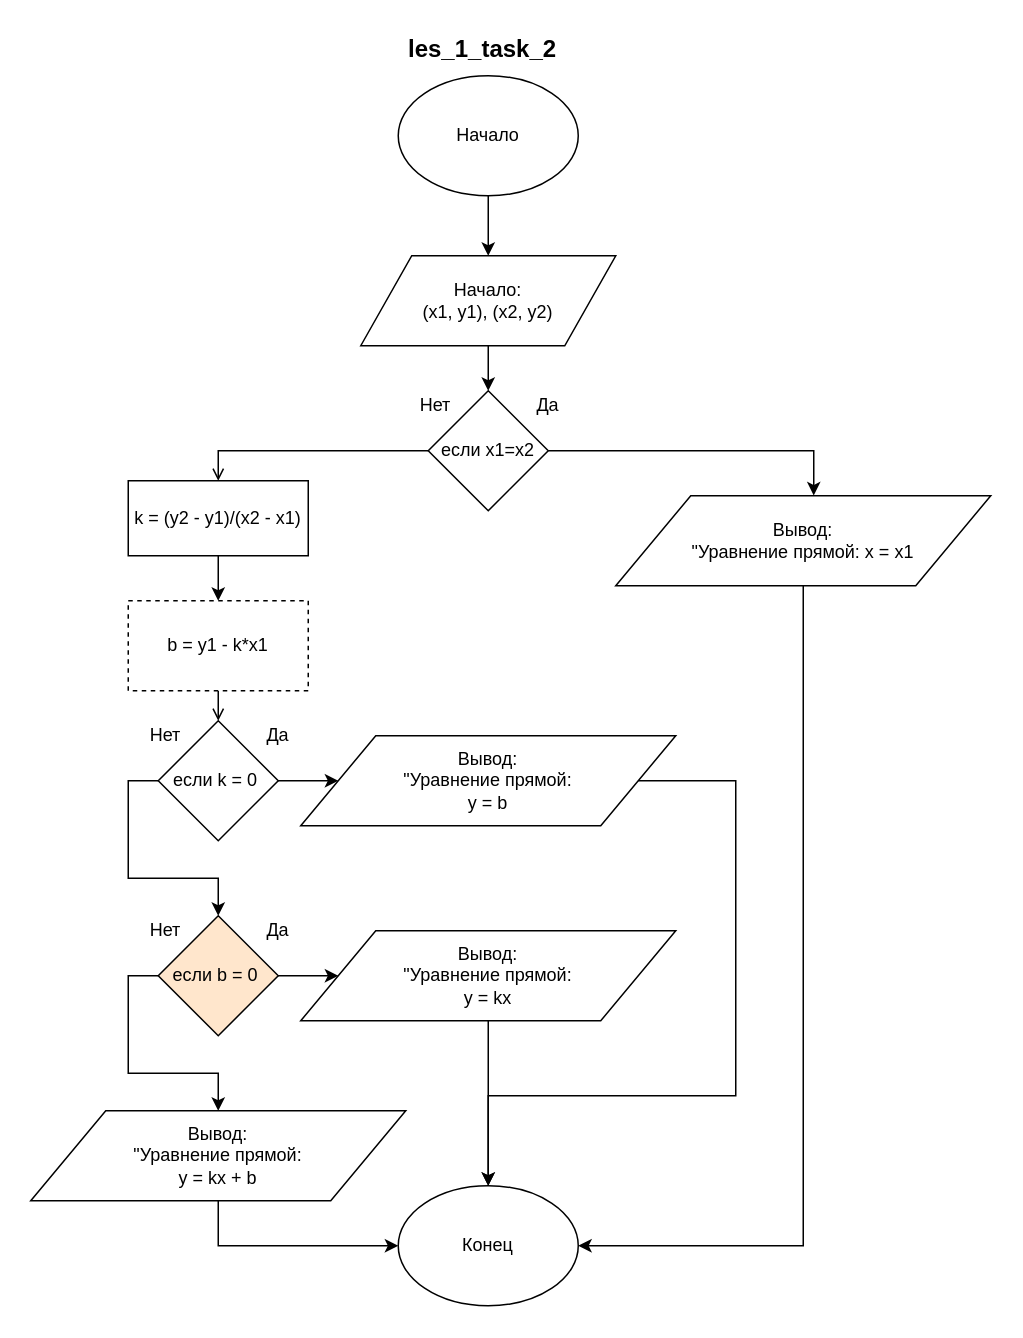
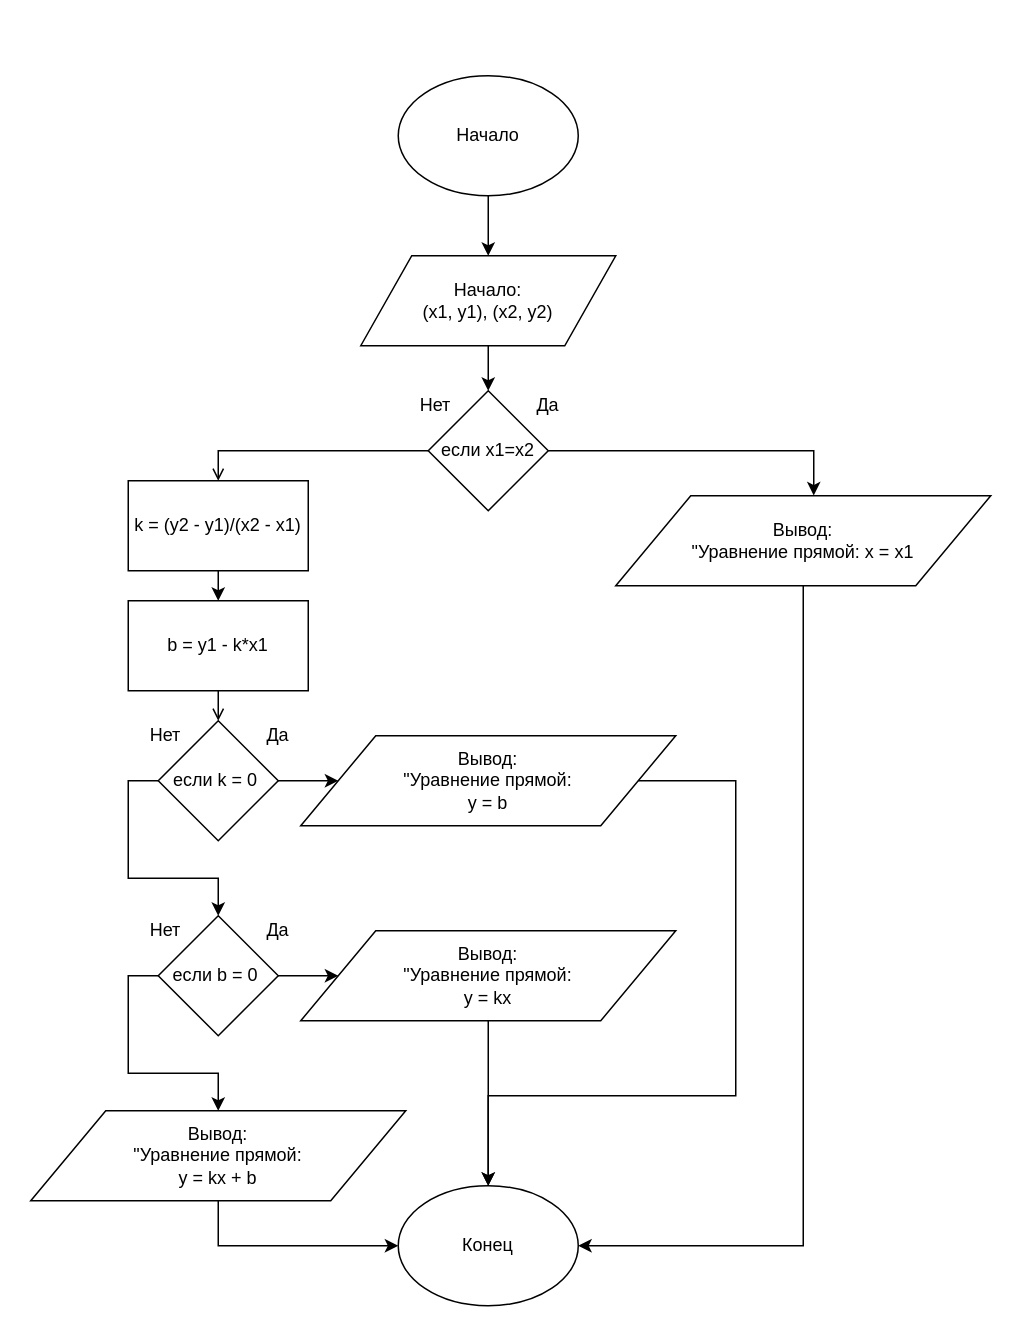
node "les_1_task_2": removed
node "k = (y2 - y1)/(x2 - x1)": size 180x75 -> 180x90
node "b = y1 - k*x1": style dashed -> solid
node "если b = 0": fillcolor #ffe6cc -> #ffffff
